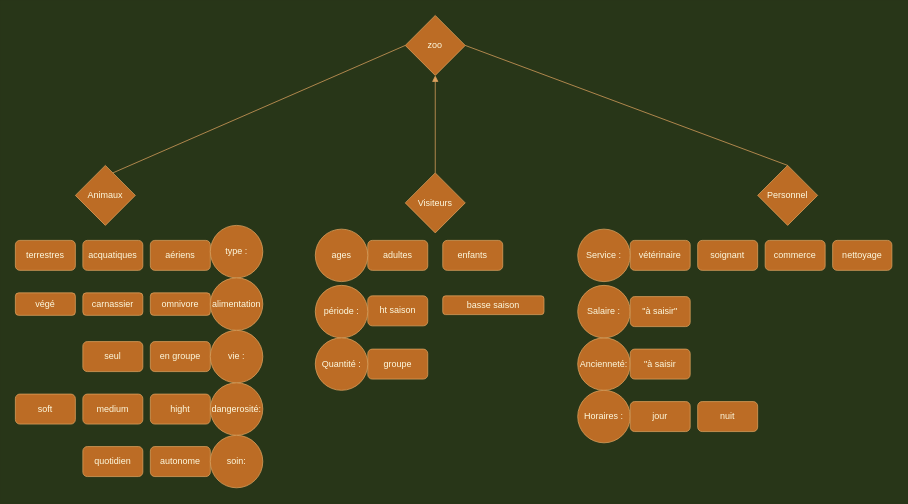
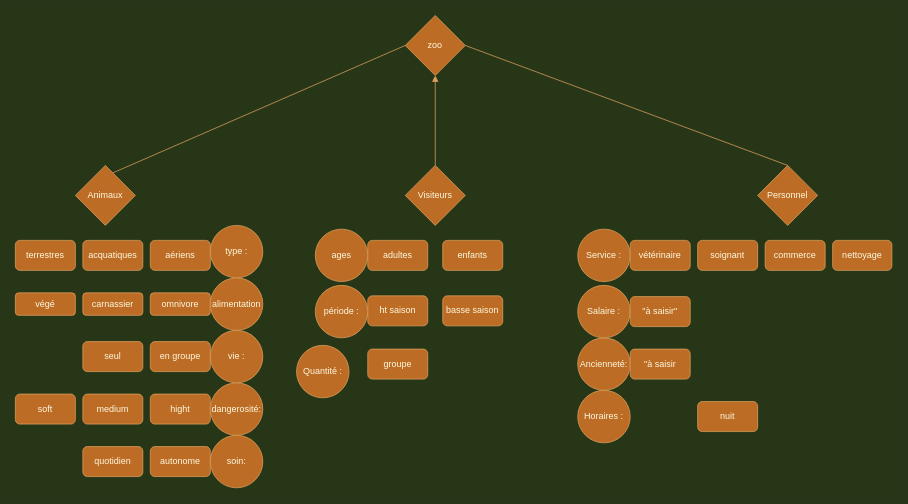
node "Visiteurs": moved (435, 203) -> (435, 195)
node "basse saison": size 101x19 -> 60x30
node "Quantité :": moved (342, 364) -> (323, 372)
node "jour": removed
